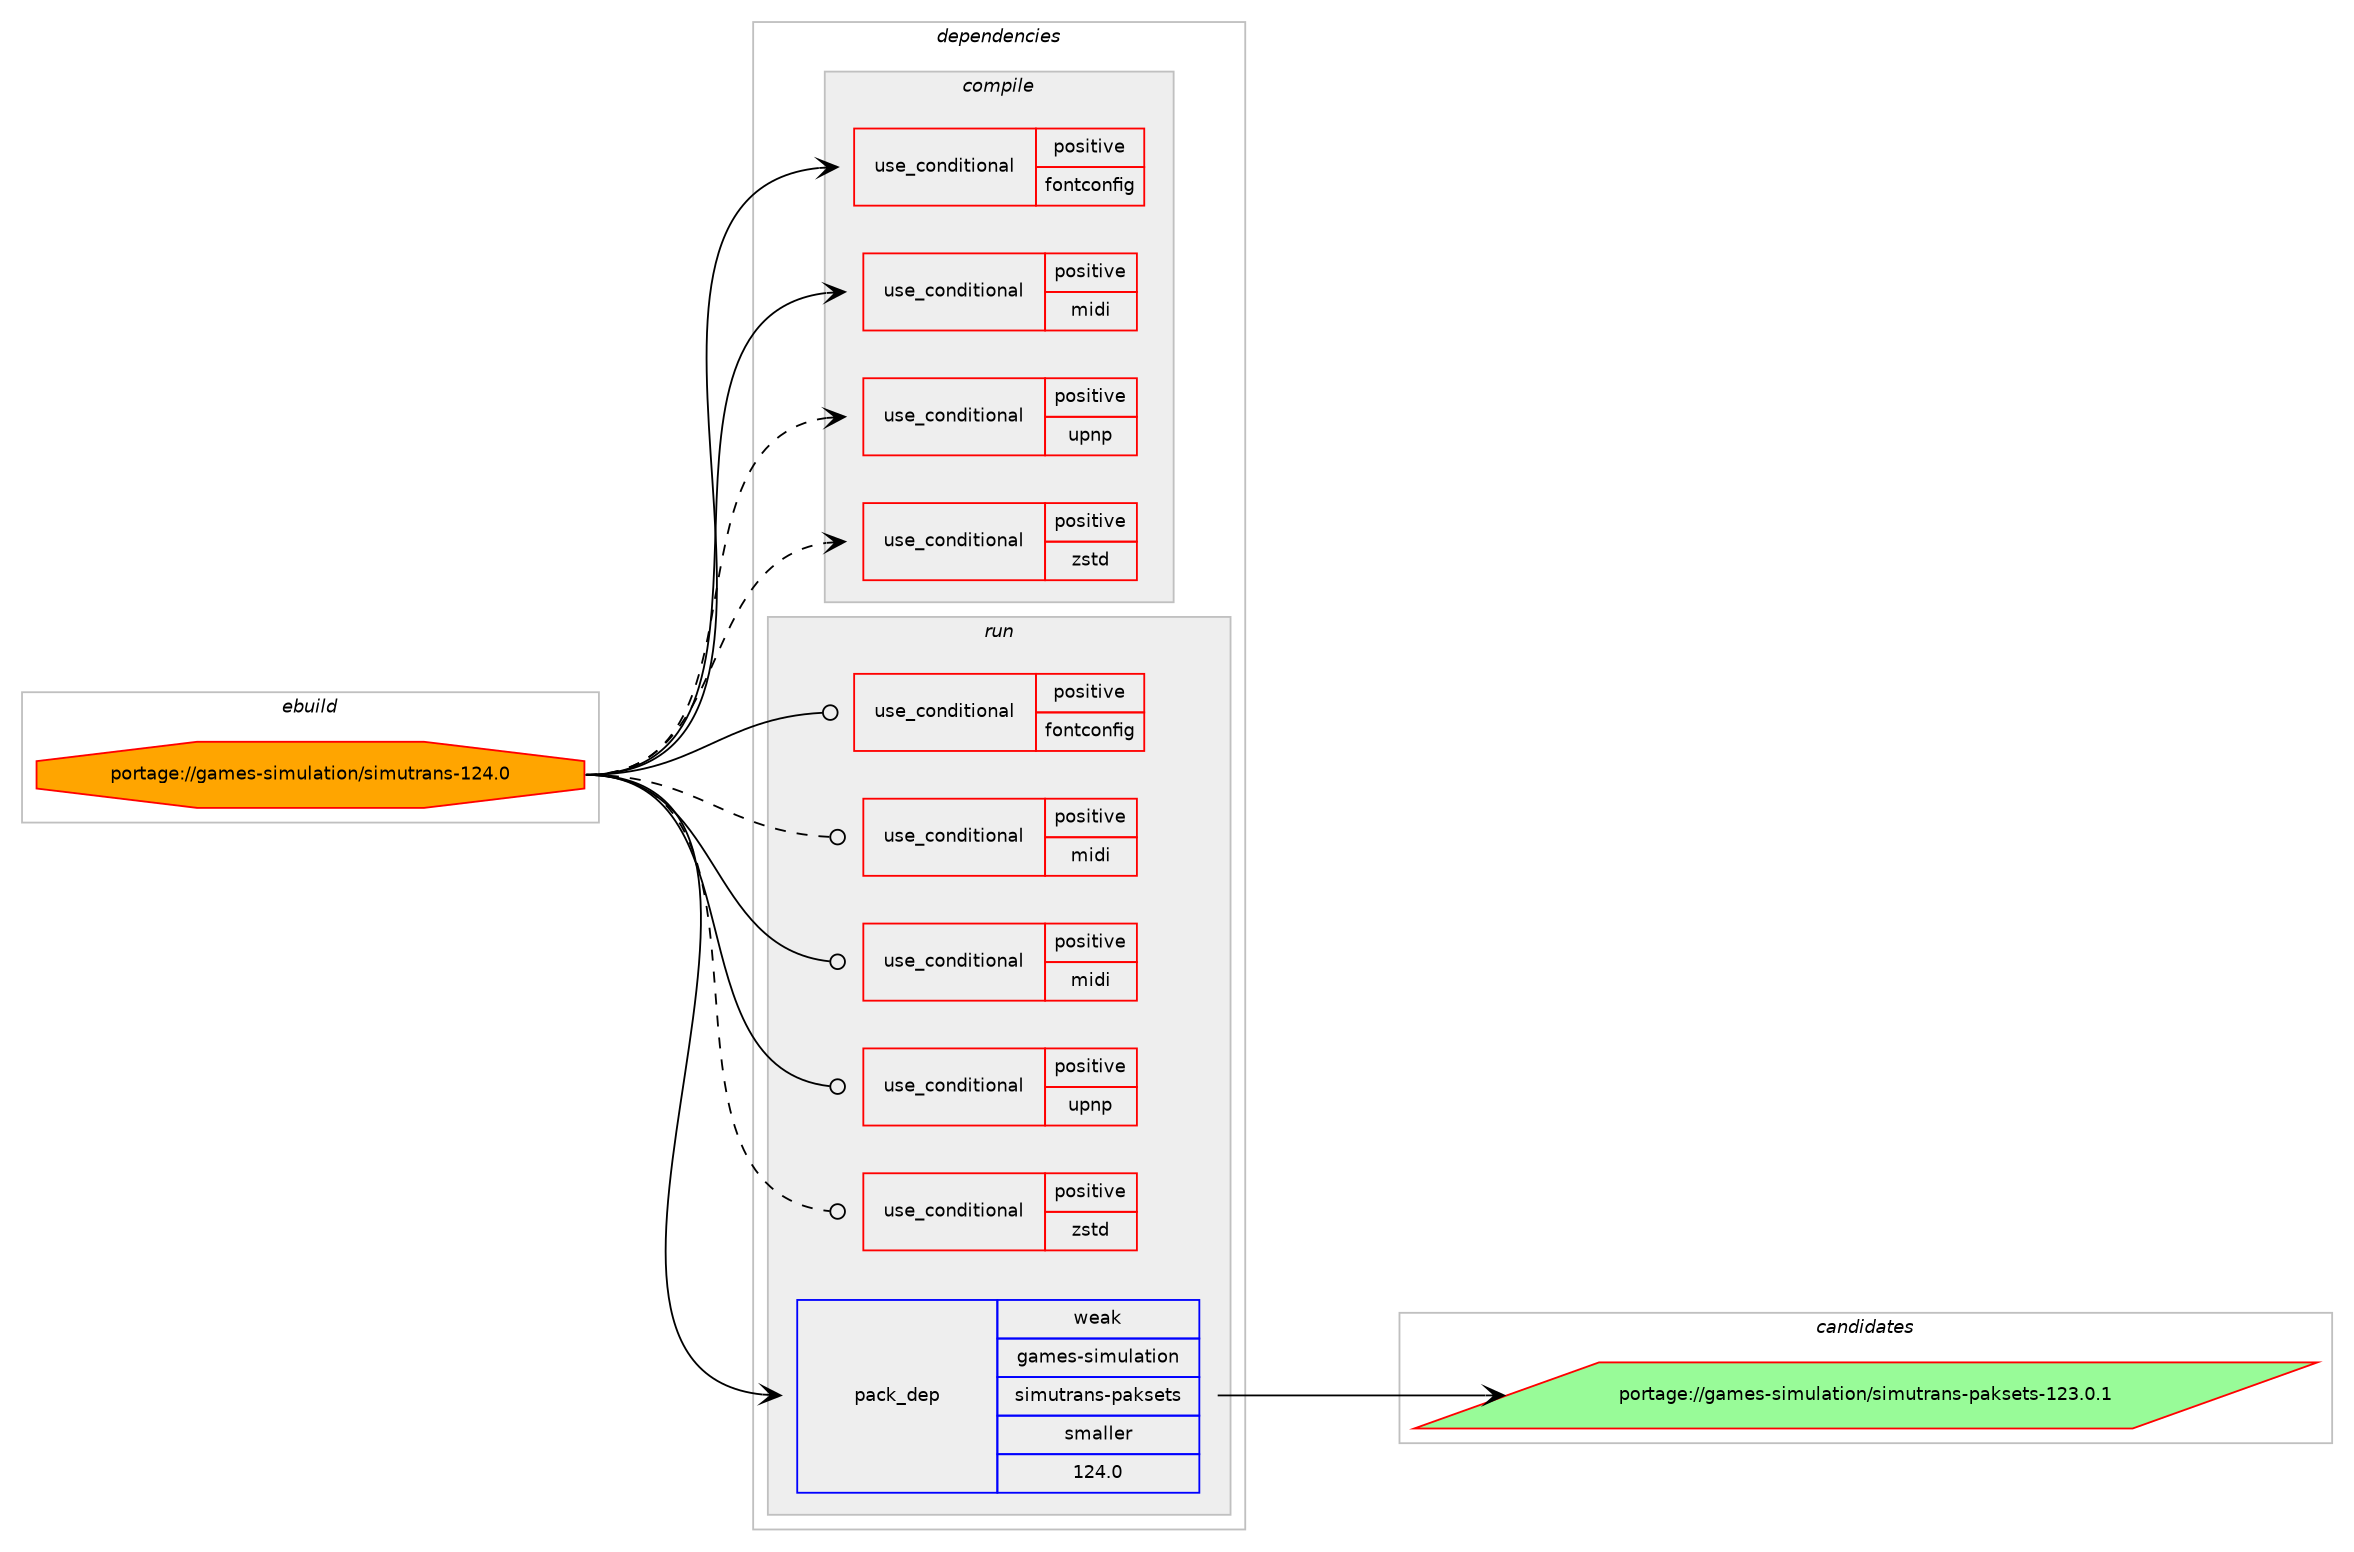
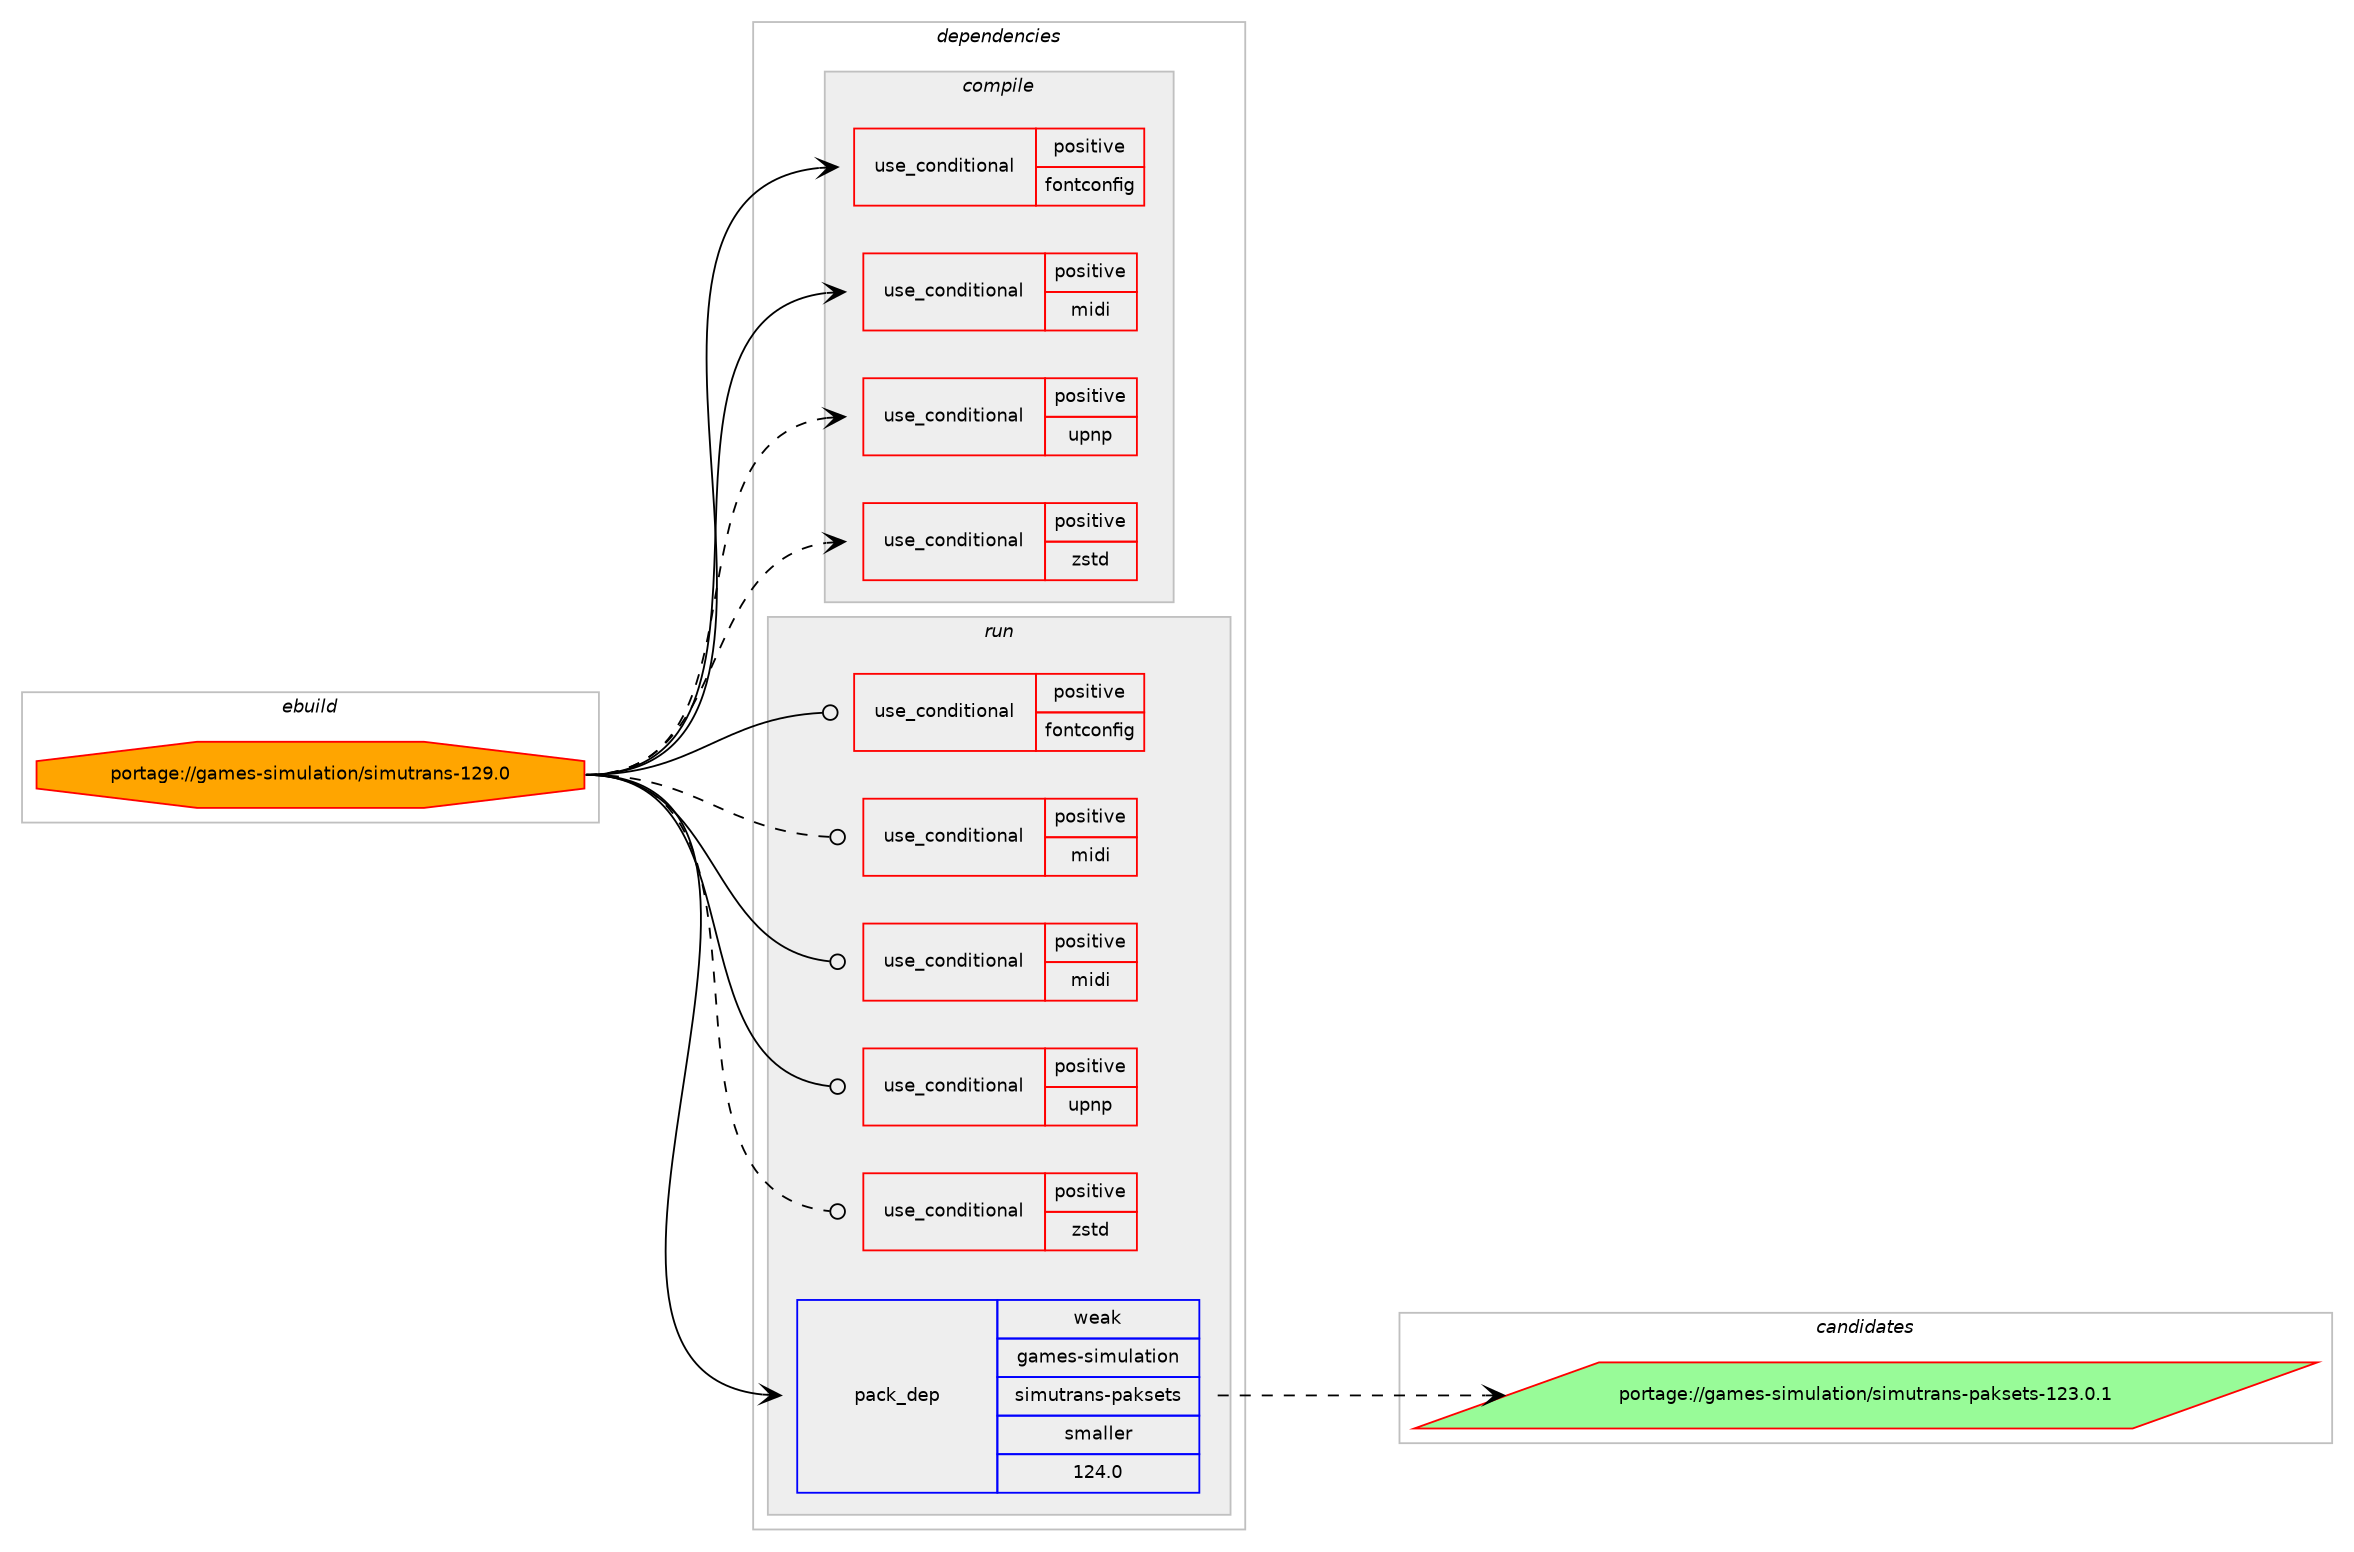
node "portage://games-simulation/simutrans-124.0": label "portage://games-simulation/simutrans-124.0" -> "portage://games-simulation/simutrans-129.0"
edge "pack_dep" -> "portage://games-simulation/simutrans-paksets-123.0.1": style solid -> dashed
